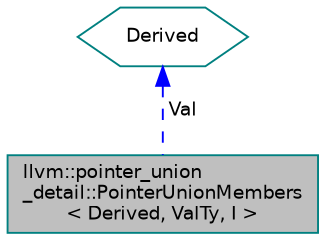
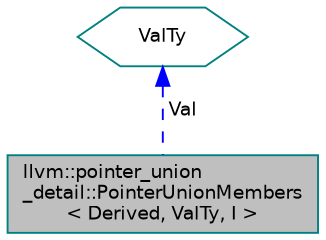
node "Derived": label "Derived" -> "ValTy"
